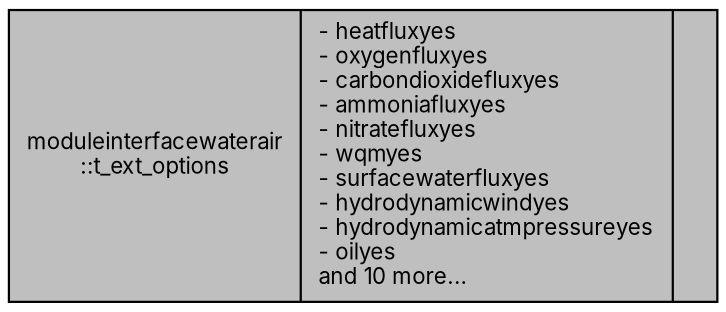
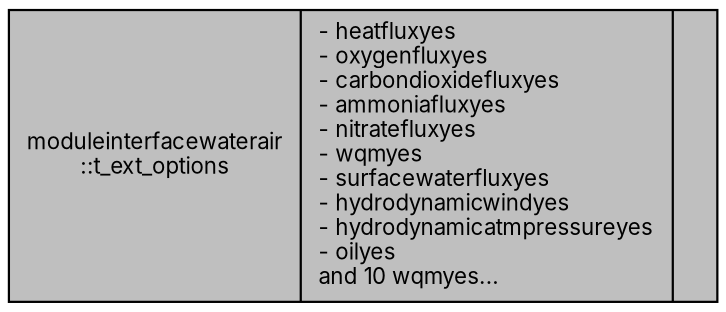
node "moduleinterfacewaterair": text "and 10 more..." -> "and 10 wqmyes..."
